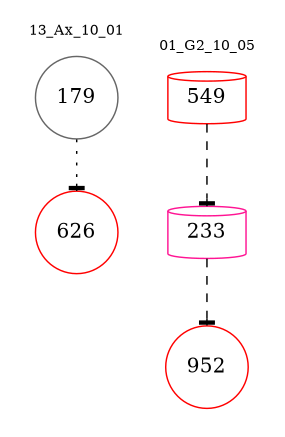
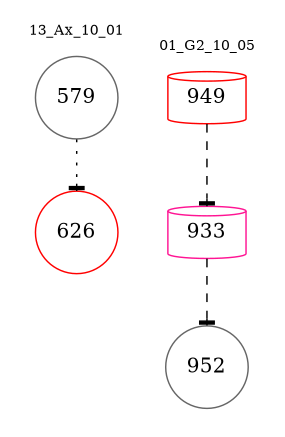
node "179": label "179" -> "579"
node "549": label "549" -> "949"
node "233": label "233" -> "933"
node "952": color red -> gray40
